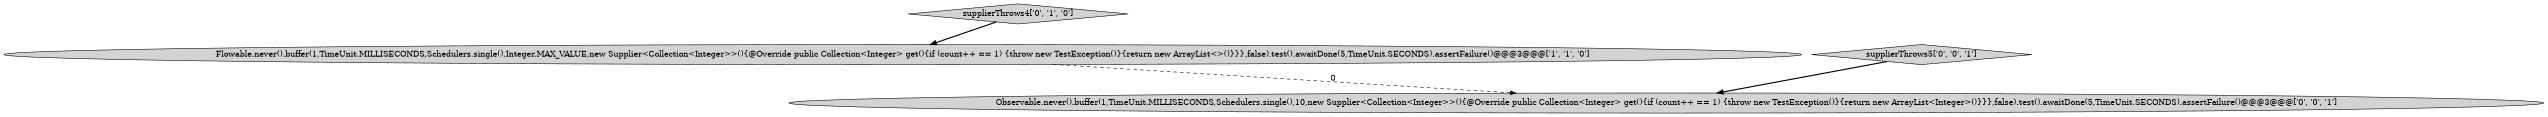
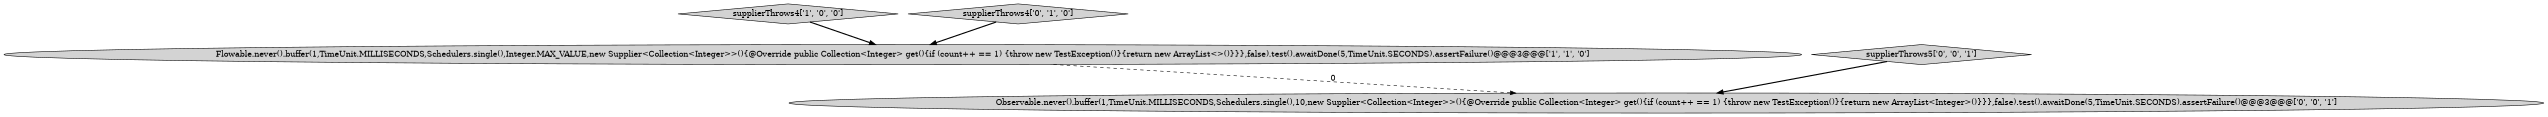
node "supplierThrows4['1', '0', '0']": added
